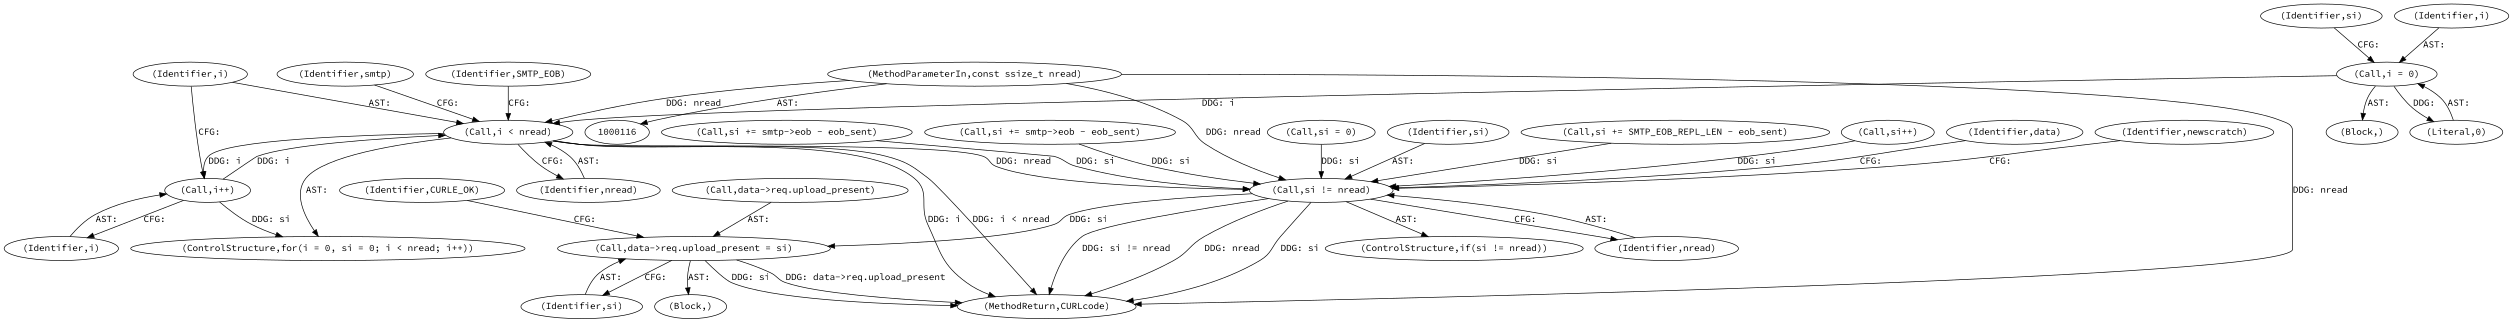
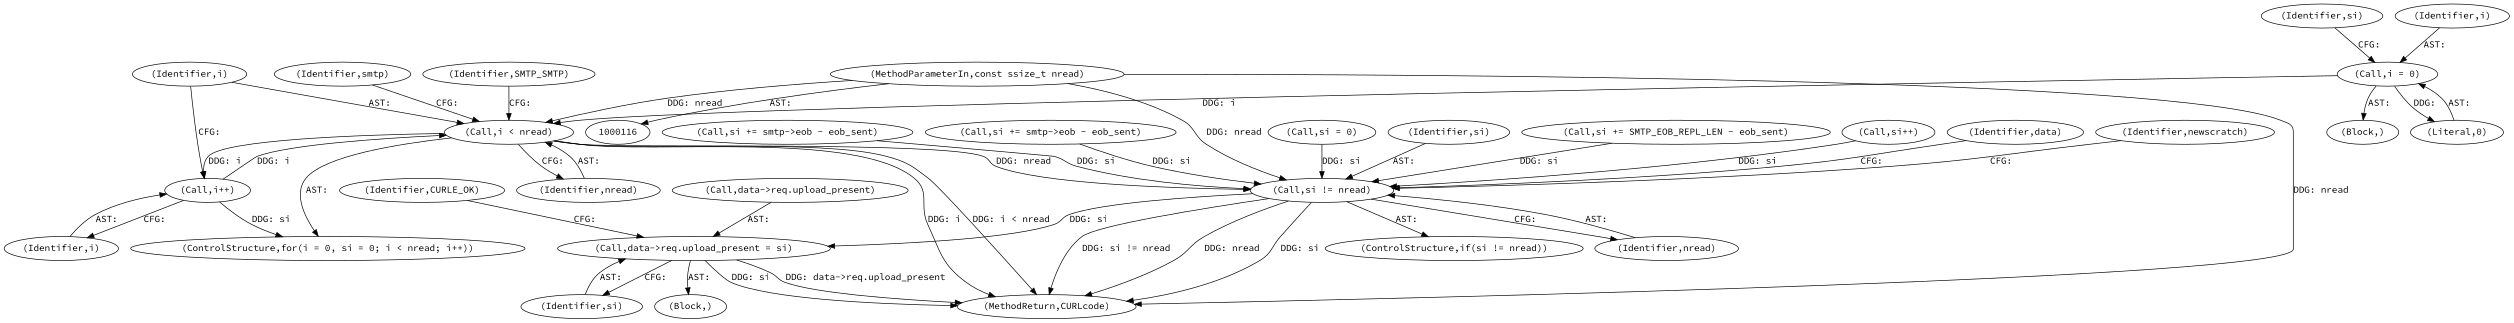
node "(Identifier,SMTP_EOB)": label "(Identifier,SMTP_EOB)" -> "(Identifier,SMTP_SMTP)"
